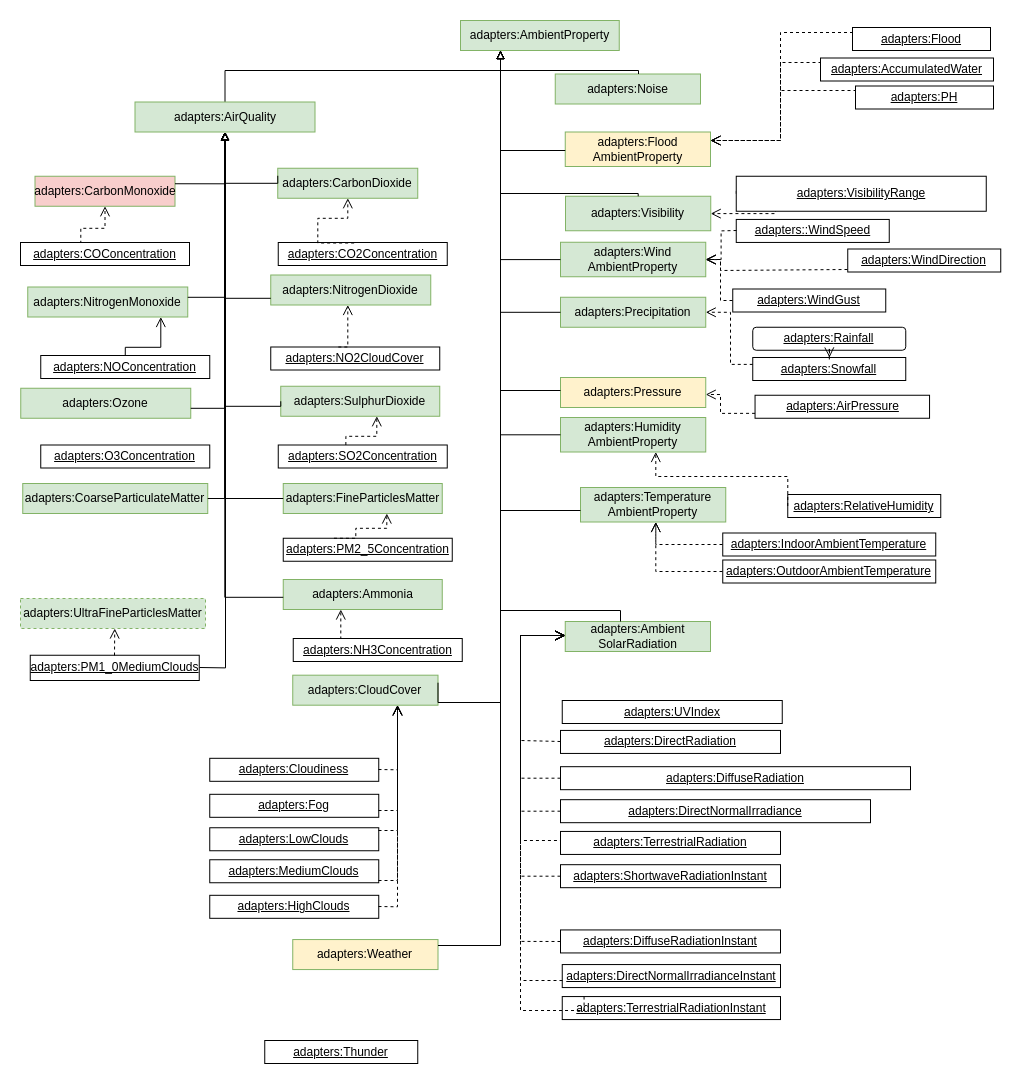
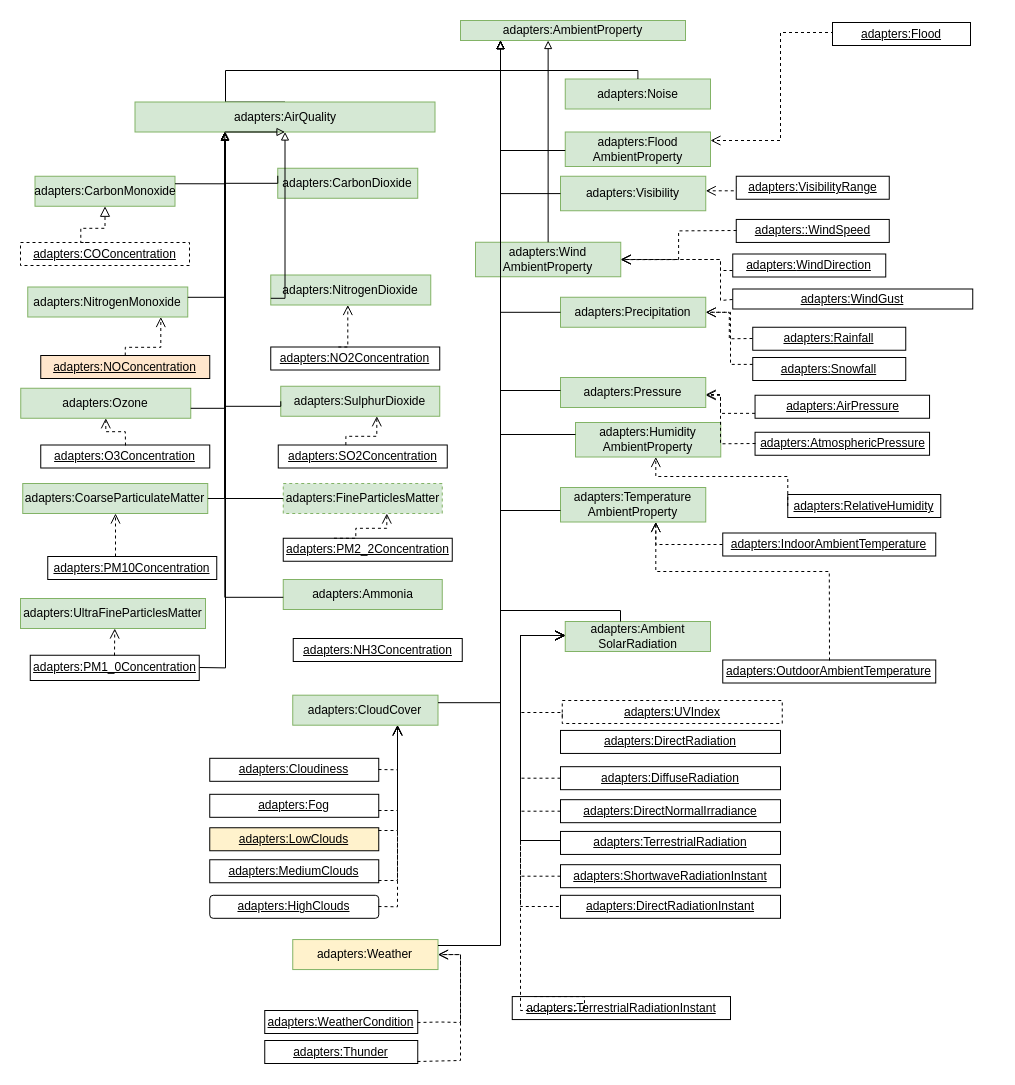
node "adapters:AmbientProperty": size 159x30 -> 225x20
node "adapters:Flood": moved (922, 39) -> (902, 34)
edge "adapters:AccumulatedWater" -> "adapters:Flood AmbientProperty": removed
node "adapters:AccumulatedWater": removed
node "adapters:Noise": moved (628, 89) -> (638, 94)
edge "adapters:PH" -> "adapters:Flood AmbientProperty": removed
node "adapters:PH": removed
node "adapters:AirQuality": size 180x30 -> 300x30
node "adapters:Flood AmbientProperty": fillcolor #fff2cc -> #d5e8d4
node "adapters:CarbonMonoxide": fillcolor #f8cecc -> #d5e8d4
node "adapters:VisibilityRange": size 250x35 -> 153x23
edge "adapters:COConcentration" -> "adapters:CarbonMonoxide": arrowhead open -> block
node "adapters:Visibility": moved (638, 214) -> (633, 194)
edge "adapters:CO2Concentration" -> "adapters:CarbonDioxide": removed
node "adapters:COConcentration": style solid -> dashed
node "adapters:CO2Concentration": removed
node "adapters:Wind AmbientProperty": moved (633, 260) -> (548, 260)
node "adapters:WindDirection": moved (924, 261) -> (809, 266)
node "adapters:WindGust": size 153x23 -> 240x20
node "adapters:Rainfall": shape rounded rectangle -> rectangle
edge "adapters:NOConcentration" -> "adapters:NitrogenMonoxide": style solid -> dashed
edge "adapters:Rainfall" -> "adapters:Snowfall": now "adapters:Rainfall" -> "adapters:Precipitation"
node "adapters:NO2CloudCover": label "adapters:NO2CloudCover" -> "adapters:NO2Concentration"
node "adapters:NOConcentration": fillcolor #ffffff -> #ffe6cc
node "adapters:Pressure": fillcolor #fff2cc -> #d5e8d4
edge "adapters:O3Concentration" -> "adapters:Ozone": added
node "adapters:Humidity AmbientProperty": moved (633, 435) -> (648, 440)
edge "adapters:AtmosphericPressure" -> "adapters:Pressure": added
node "adapters:AtmosphericPressure": added
node "adapters:FineParticlesMatter": style solid -> dashed
node "adapters:Temperature AmbientProperty": moved (653, 505) -> (633, 505)
edge "adapters:PM10Concentration" -> "adapters:CoarseParticulateMatter": added
node "adapters:PM2_5Concentration": label "adapters:PM2_5Concentration" -> "adapters:PM2_2Concentration"
node "adapters:PM10Concentration": added
node "adapters:OutdoorAmbientTemperature": moved (829, 572) -> (829, 672)
node "adapters:UltraFineParticlesMatter": style dashed -> solid
edge "adapters:NH3Concentration" -> "adapters:Ammonia": removed
node "adapters:PM1_0MediumClouds": label "adapters:PM1_0MediumClouds" -> "adapters:PM1_0Concentration"
node "adapters:CloudCover": moved (365, 690) -> (365, 710)
node "adapters:UVIndex": style solid -> dashed
edge "adapters:UVIndex" -> "adapters:Ambient SolarRadiation": added
edge "adapters:DirectRadiation" -> "adapters:Ambient SolarRadiation": removed
node "adapters:DiffuseRadiation": size 350x23 -> 220x23
node "adapters:DirectNormalIrradiance": size 310x23 -> 220x23
node "adapters:LowClouds": fillcolor #ffffff -> #fff2cc
edge "adapters:TerrestrialRadiation" -> "adapters:Ambient SolarRadiation": style dashed -> solid
node "adapters:HighClouds": shape rectangle -> rounded rectangle
edge "adapters:DirectRadiationInstant" -> "adapters:Ambient SolarRadiation": added
node "adapters:DirectRadiationInstant": added
edge "adapters:DiffuseRadiationInstant" -> "adapters:Ambient SolarRadiation": removed
node "adapters:DiffuseRadiationInstant": removed
node "adapters:DirectNormalIrradianceInstant": removed
edge "adapters:DirectNormalIrradianceInstant" -> "adapters:Ambient SolarRadiation": removed
node "adapters:TerrestrialRadiationInstant": moved (671, 1008) -> (621, 1008)
node "adapters:WeatherCondition": added
edge "adapters:WeatherCondition" -> "adapters:Weather": added
edge "adapters:Thunder" -> "adapters:Weather": added
